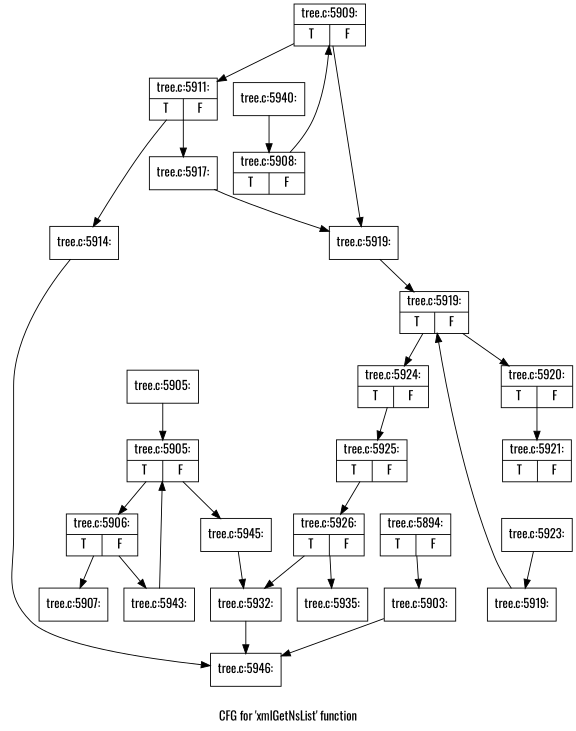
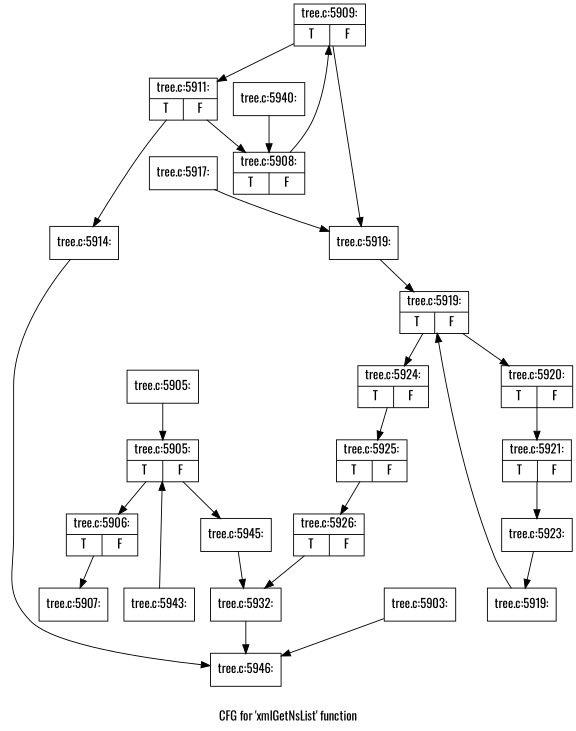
edge "tree.c:5911:" -> "tree.c:5917:": now "tree.c:5911:" -> "tree.c:5908:"
edge "tree.c:5921:" -> "tree.c:5923:": added
node "tree.c:5894:": removed
edge "tree.c:5906:" -> "tree.c:5943:": removed
node "tree.c:5935:": removed
